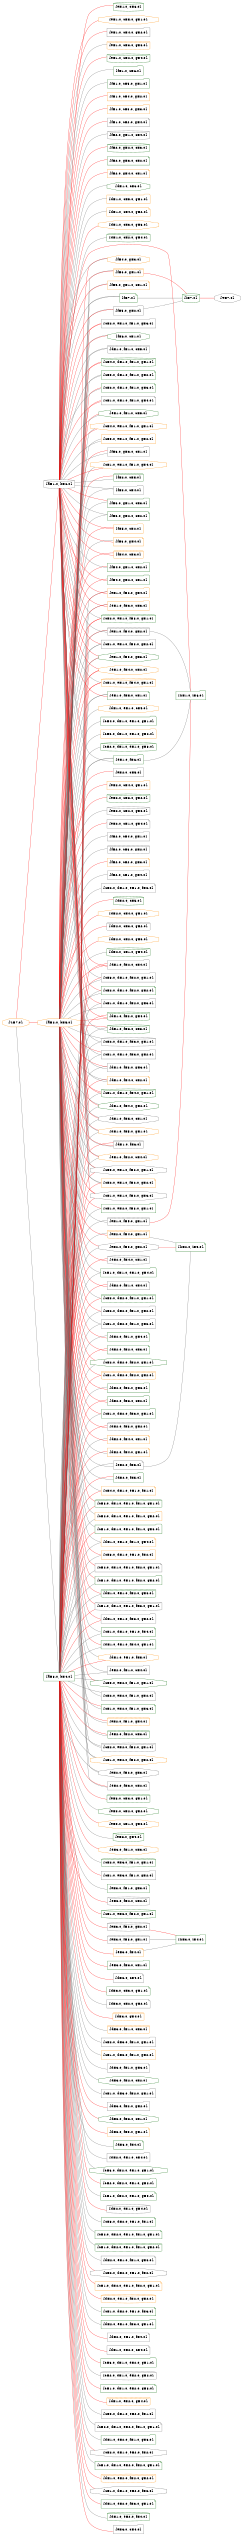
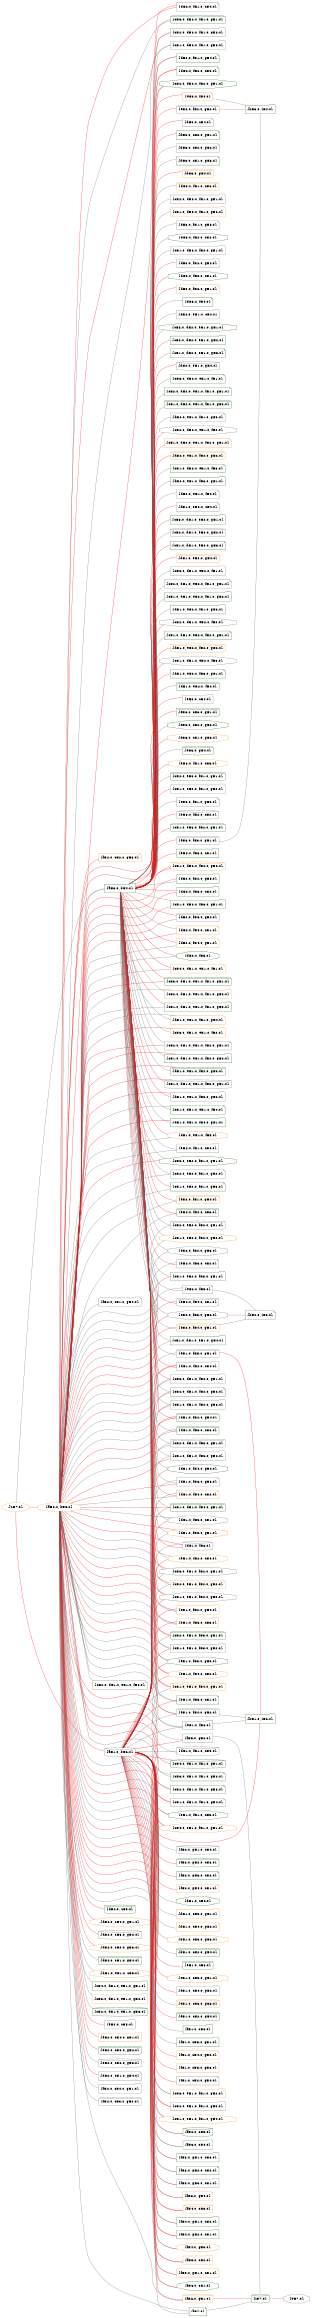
node "{d=3.0, c=1.0, g=3.0}": added
node "{c=1.0, d=1.0, e=2.0, f=1.0, g=2.0}": added
edge "{a=2.0, b=5.0}" -- "{d=1.0, f=4.0, g=2.0}": now "{a=2.0, b=5.0}" -- "{a=3.0, b=4.0}"
node "{d=2.0, f=5.0}": shape folder -> octagon
edge "{a=3.0, b=4.0}" -- "{d=2.0, e=1.0, f=4.0}": color red -> gray40
